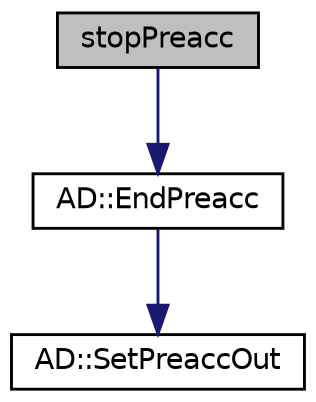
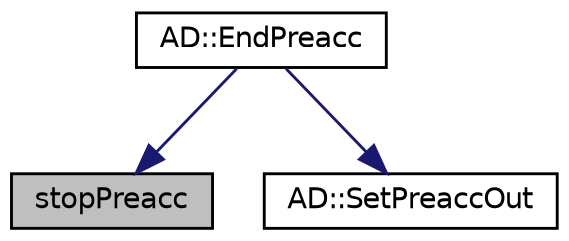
edge "stopPreacc" -> "AD::EndPreacc": reversed
